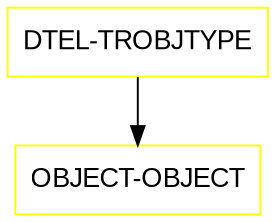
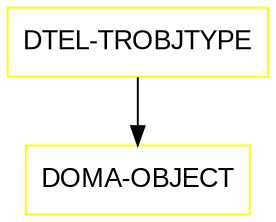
node "OBJECT-OBJECT": label "OBJECT-OBJECT" -> "DOMA-OBJECT"
